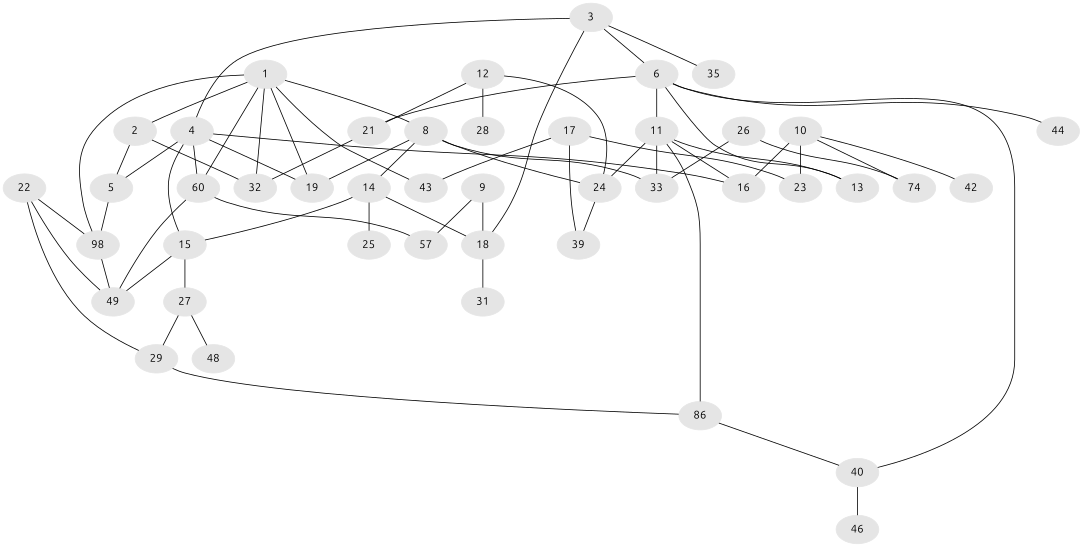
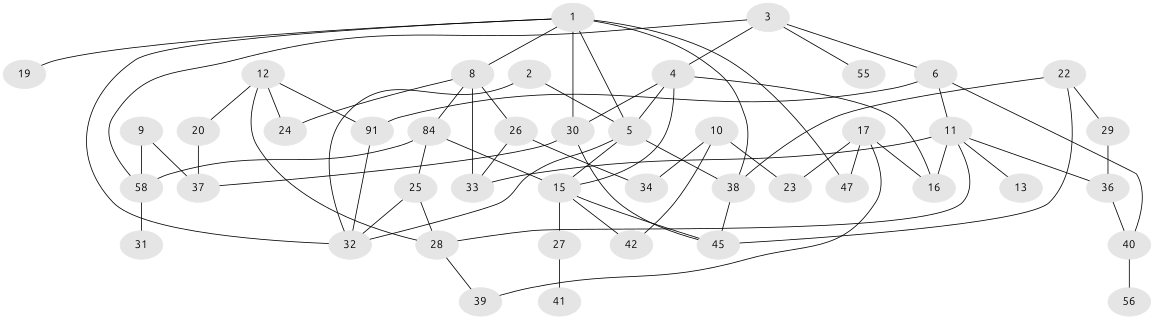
node "35": label "35" -> "55"
edge "1" -- "2": now "1" -- "5"
node "20": added
node "21": label "21" -> "91"
node "44": removed
edge "6" -- "13": removed
edge "10" -- "16": now "17" -- "16"
edge "8" -- "19": now "8" -- "26"
edge "4" -- "19": removed
edge "5" -- "15": added
edge "11" -- "24": now "11" -- "28"
node "60": label "60" -> "30"
node "14": label "14" -> "84"
node "43": label "43" -> "47"
node "74": label "74" -> "34"
edge "5" -- "32": added
edge "25" -- "28": added
edge "24" -- "39": now "28" -- "39"
edge "25" -- "32": added
edge "15" -- "42": added
node "98": label "98" -> "38"
node "57": label "57" -> "37"
node "18": label "18" -> "58"
node "49": label "49" -> "45"
edge "27" -- "29": removed
node "48": label "48" -> "41"
node "86": label "86" -> "36"
node "46": label "46" -> "56"
